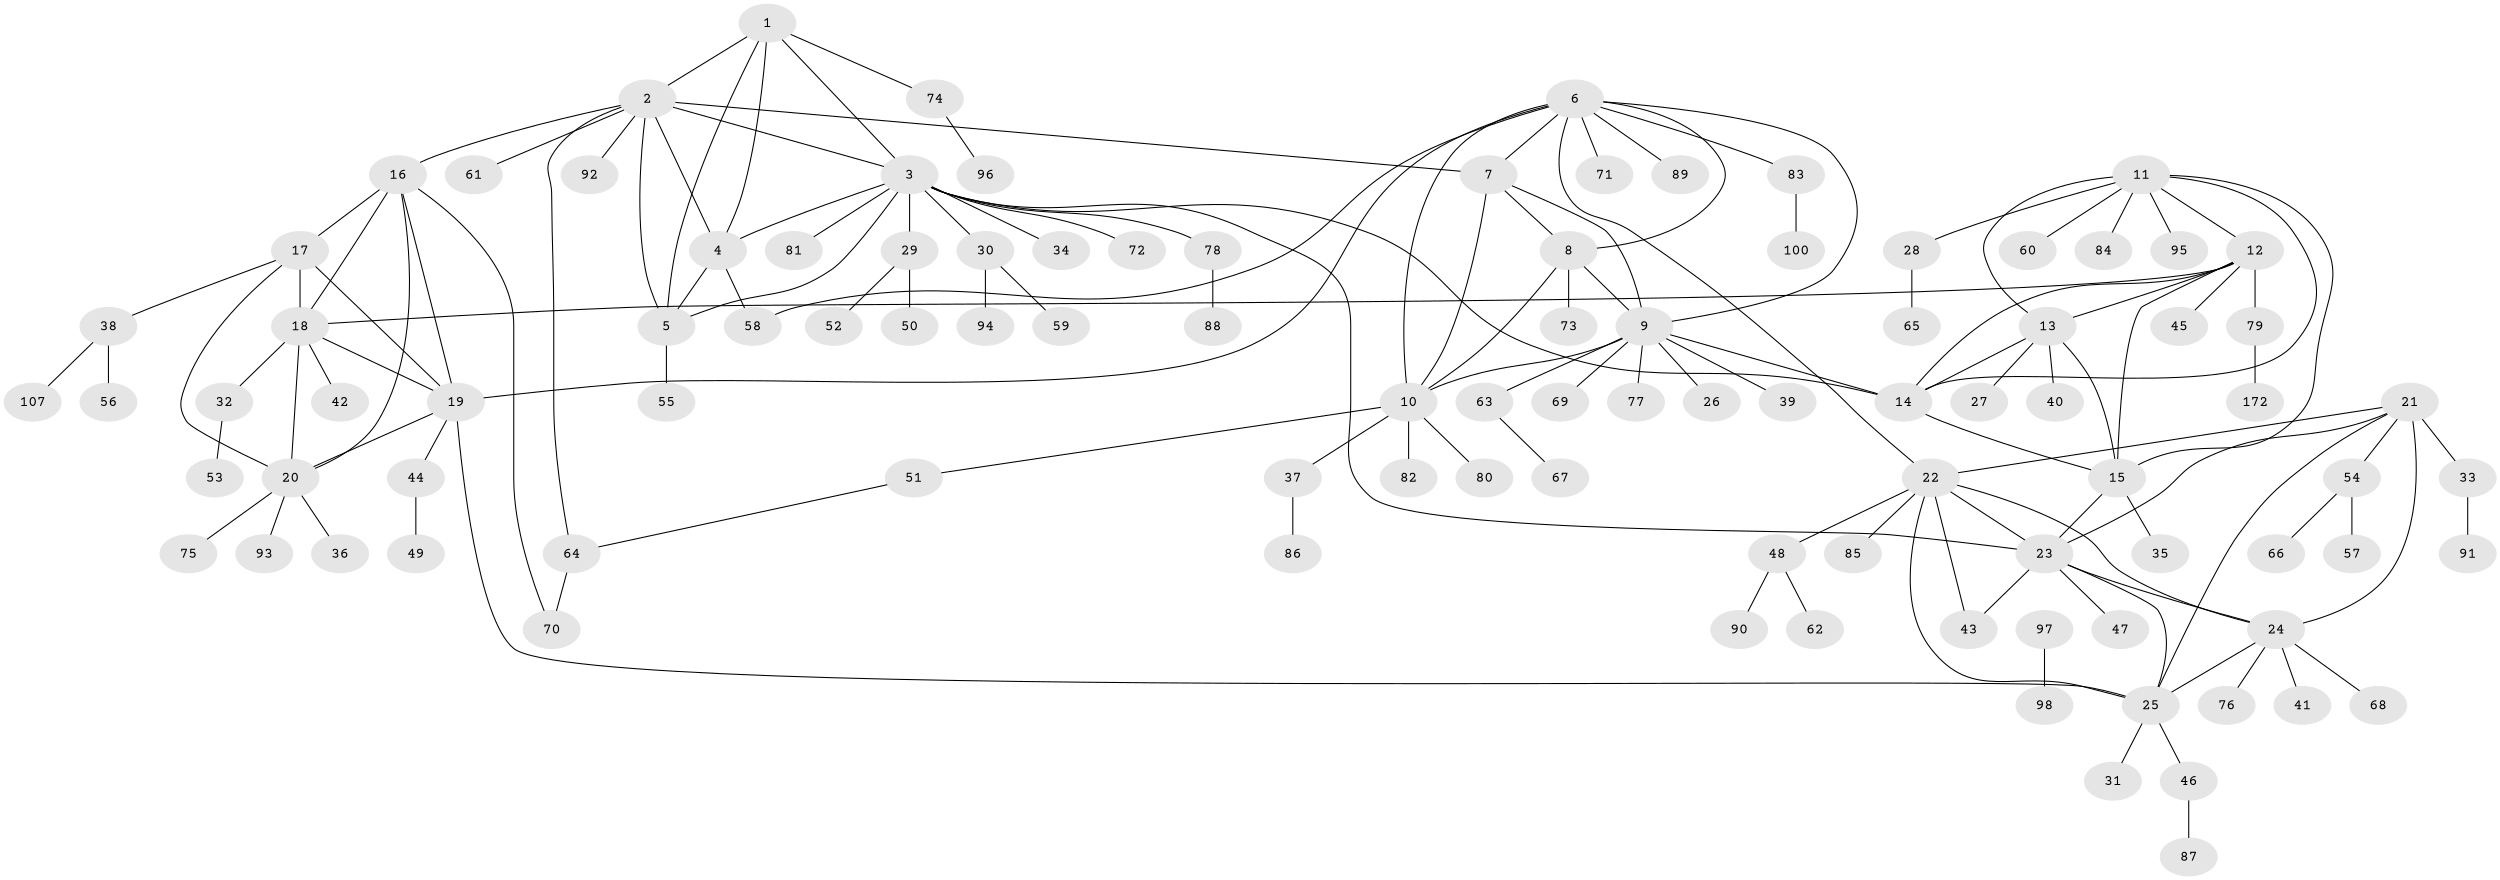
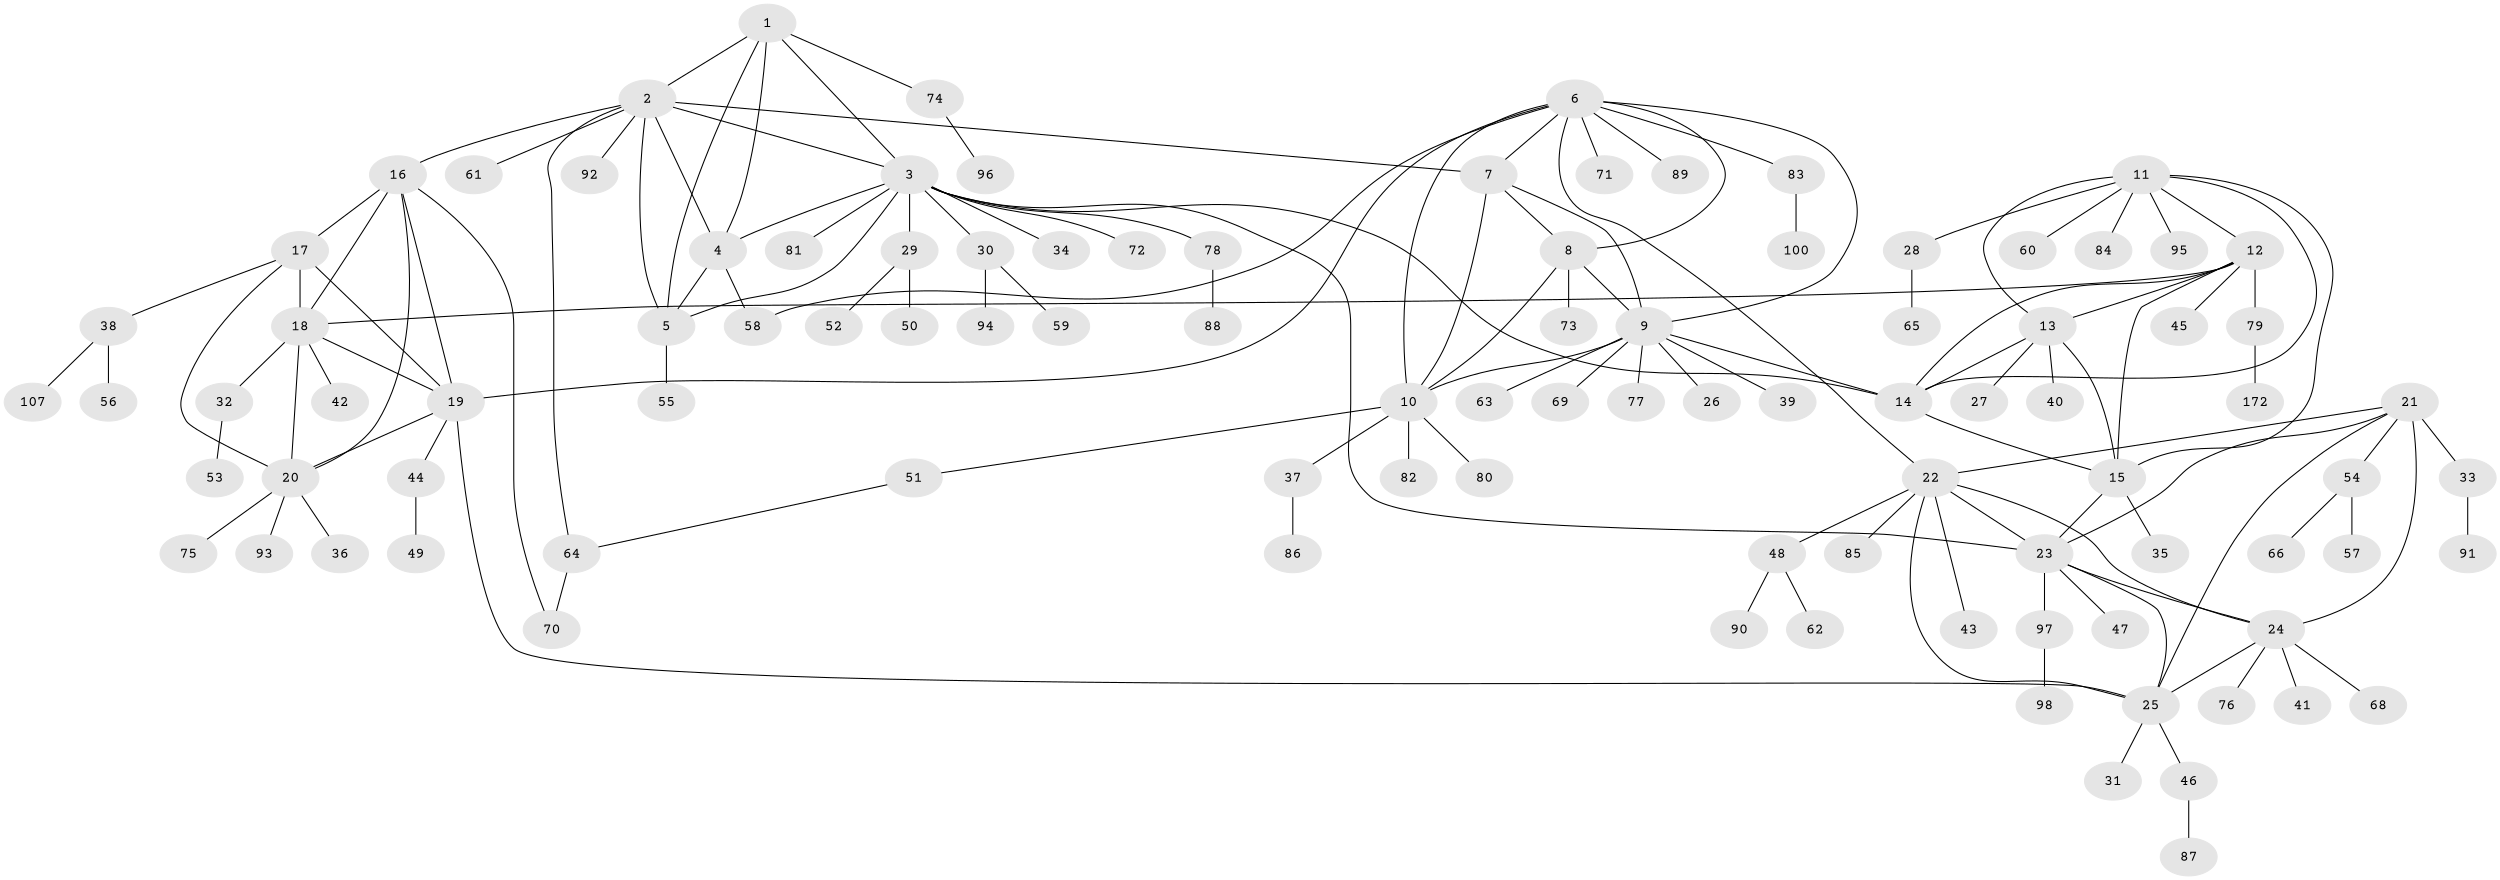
node "67": removed
edge "23" -- "43": now "23" -- "97"
